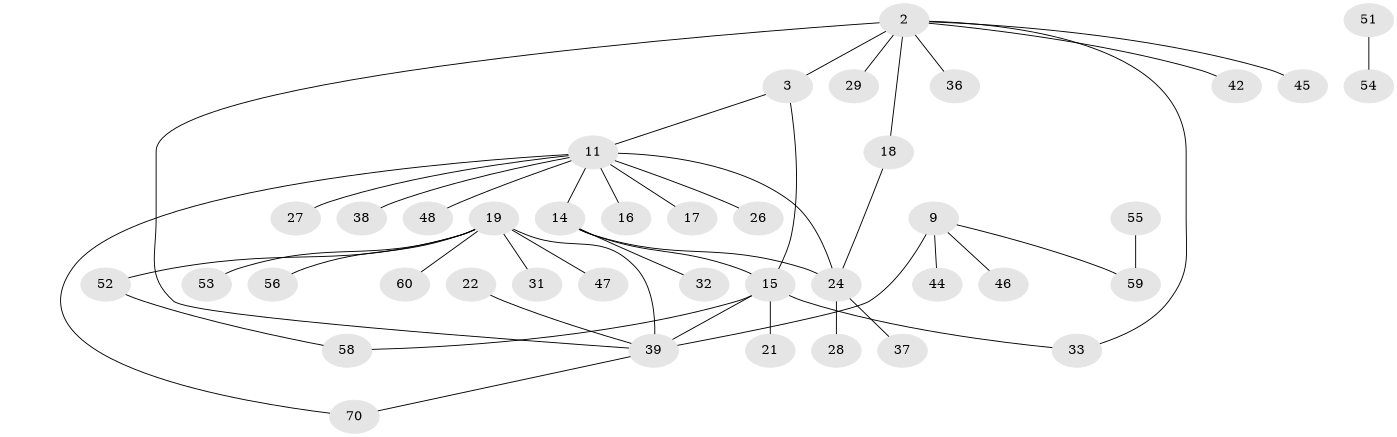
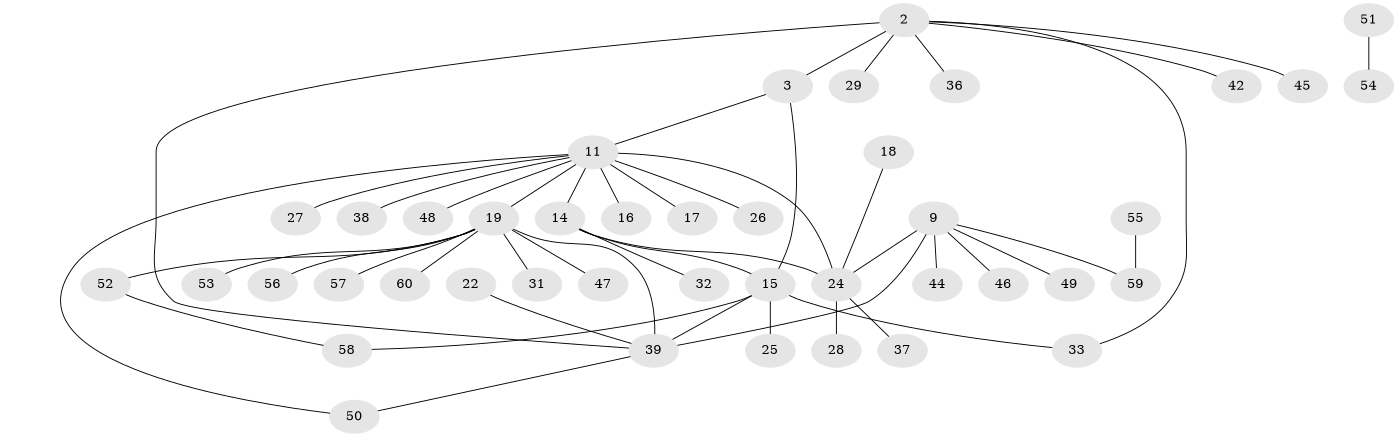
edge "2" -- "18": removed
edge "11" -- "19": added
edge "9" -- "24": added
node "57": added
node "49": added
node "21": label "21" -> "25"
node "70": label "70" -> "50"
